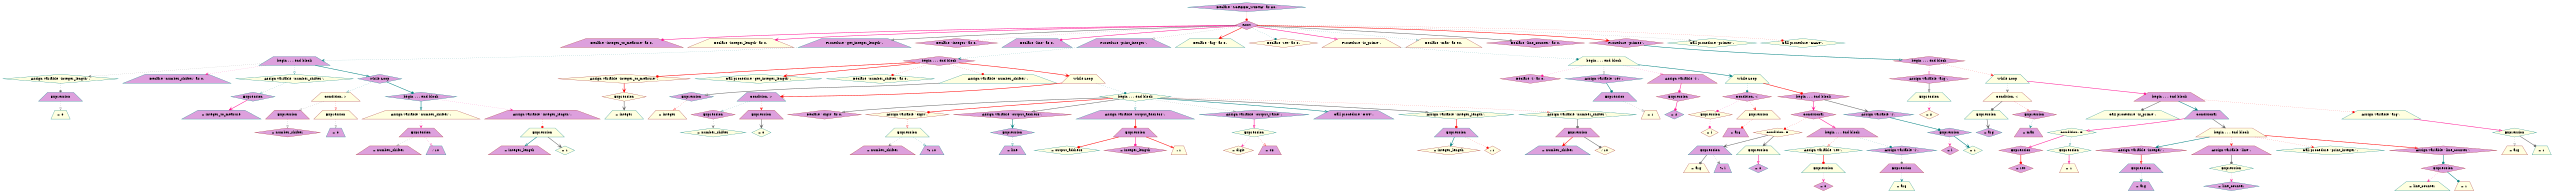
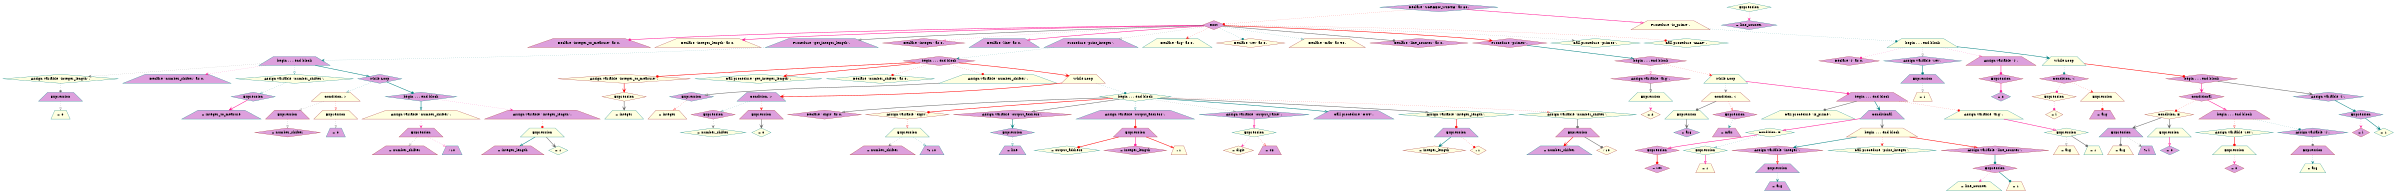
edge "Root" -> "Declare `line` as 0.": arrowhead dot -> onormal
edge "Root" -> "Declare `arg` as 0.": style bold -> dotted
edge "Root" -> "Procedure `is_prime`.": now "Declare `SCREEN_WIDTH` as 80." -> "Procedure `is_prime`."
node "Assign variable `line`.": removed
